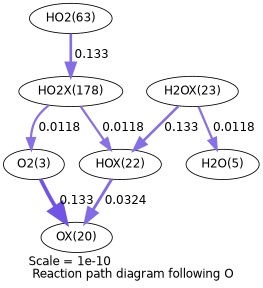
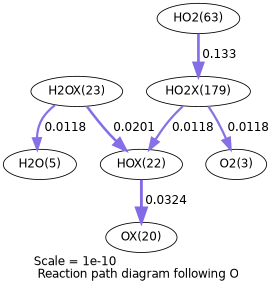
node "HO2X(178)": label "HO2X(178)" -> "HO2X(179)"
edge "H2OX(23)" -> "HOX(22)": label " 0.133" -> " 0.0201"
edge "O2(3)" -> "OX(20)": removed, label "0.133"
